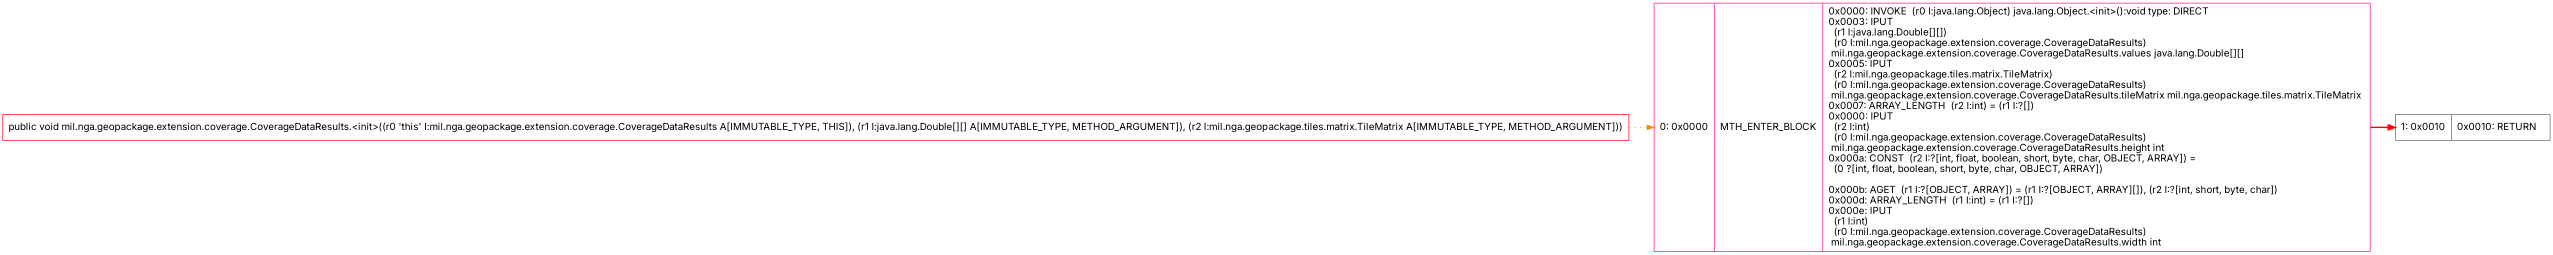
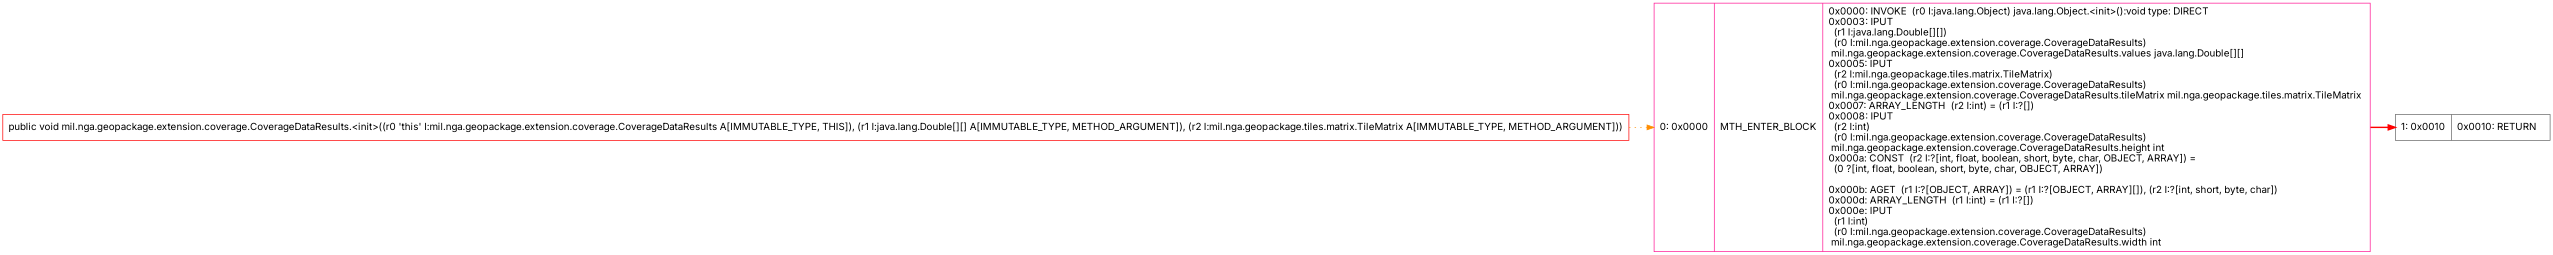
node "0: 0x0000": text "0x0000: IPUT" -> "0x0008: IPUT"
